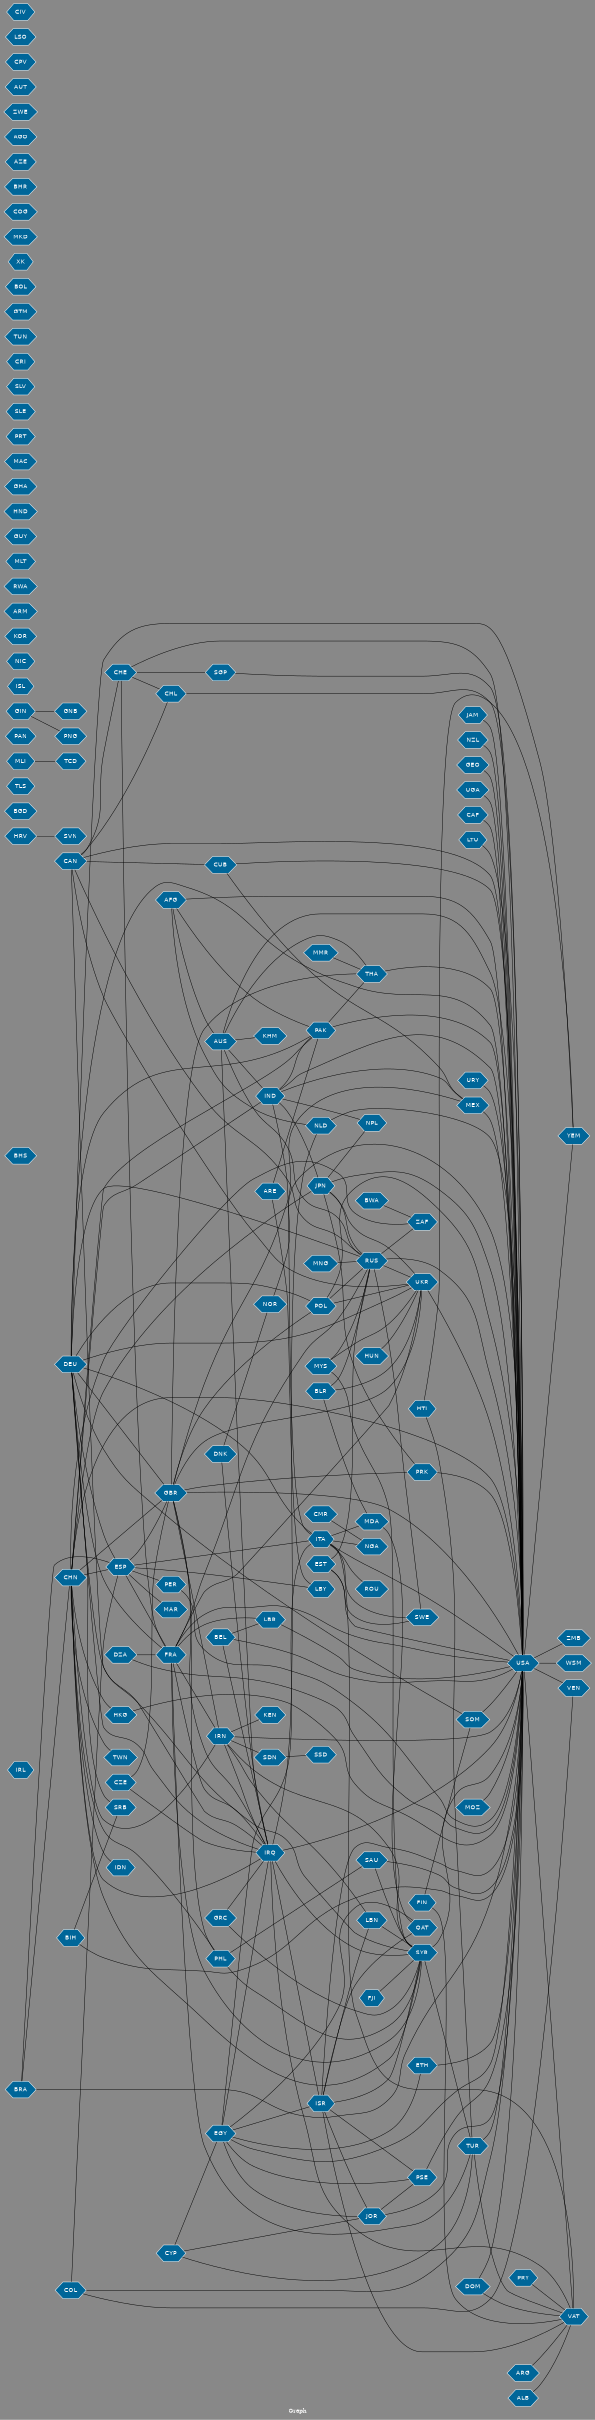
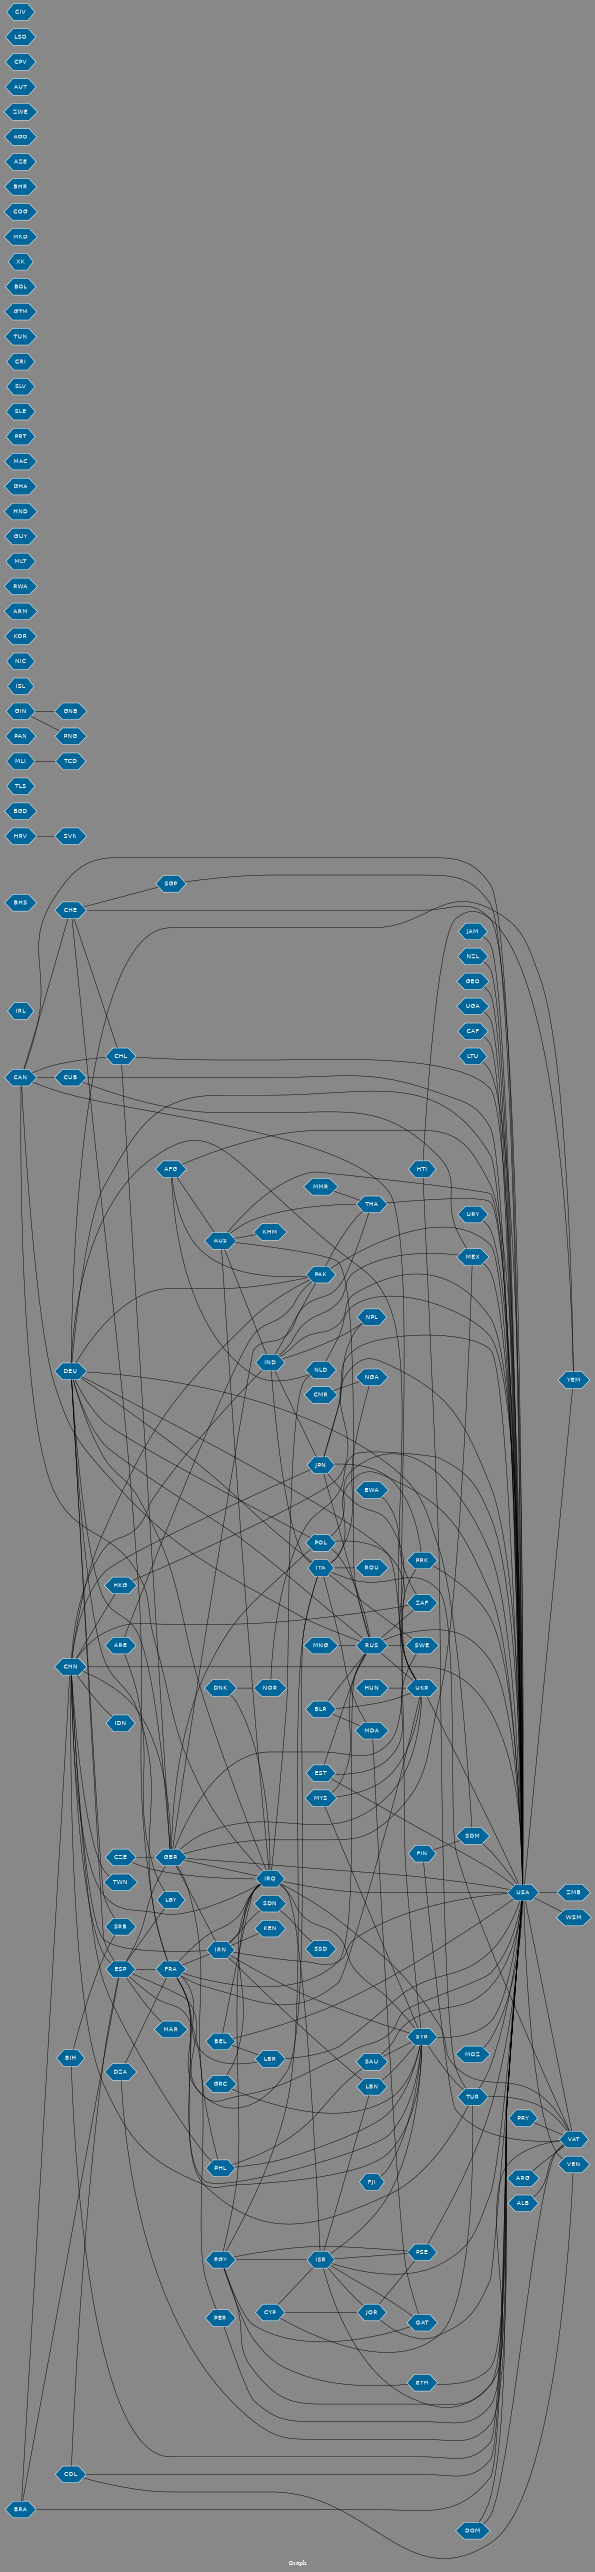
edge "CHL" -- "GBR": added
edge "EGY" -- "CYP": now "ISR" -- "CYP"
edge "EGY" -- "JOR": removed
